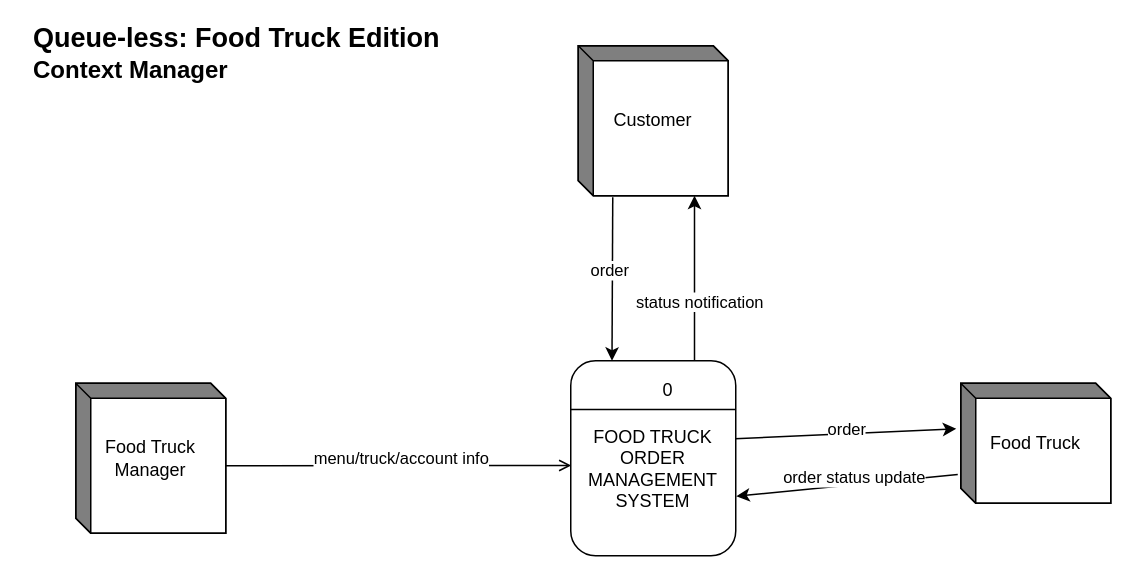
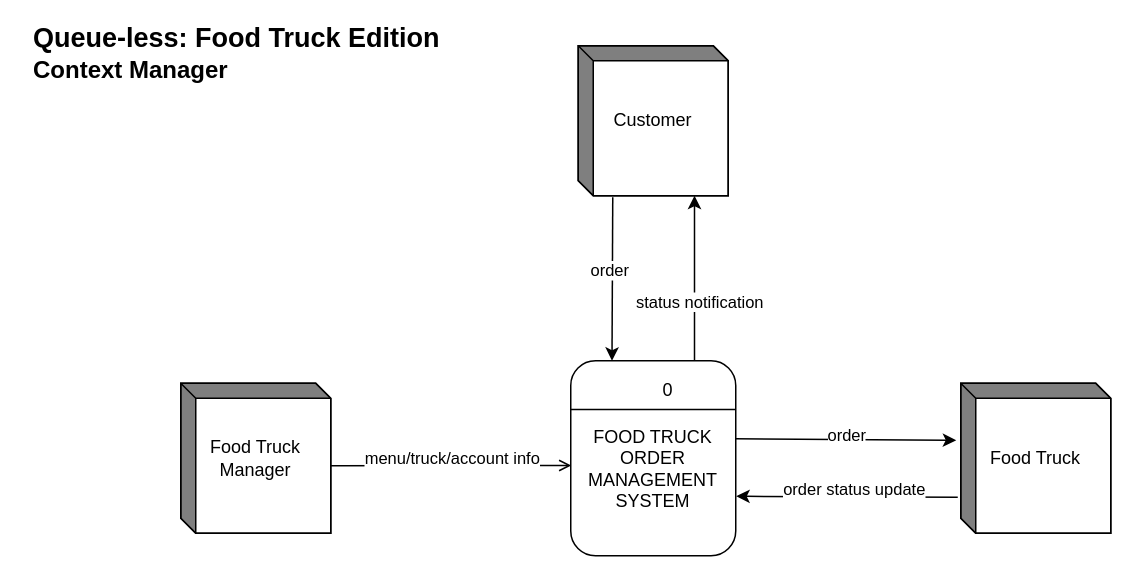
node "Food Truck": size 150x120 -> 150x150
node "Food Truck Manager": moved (151, 458) -> (256, 458)
